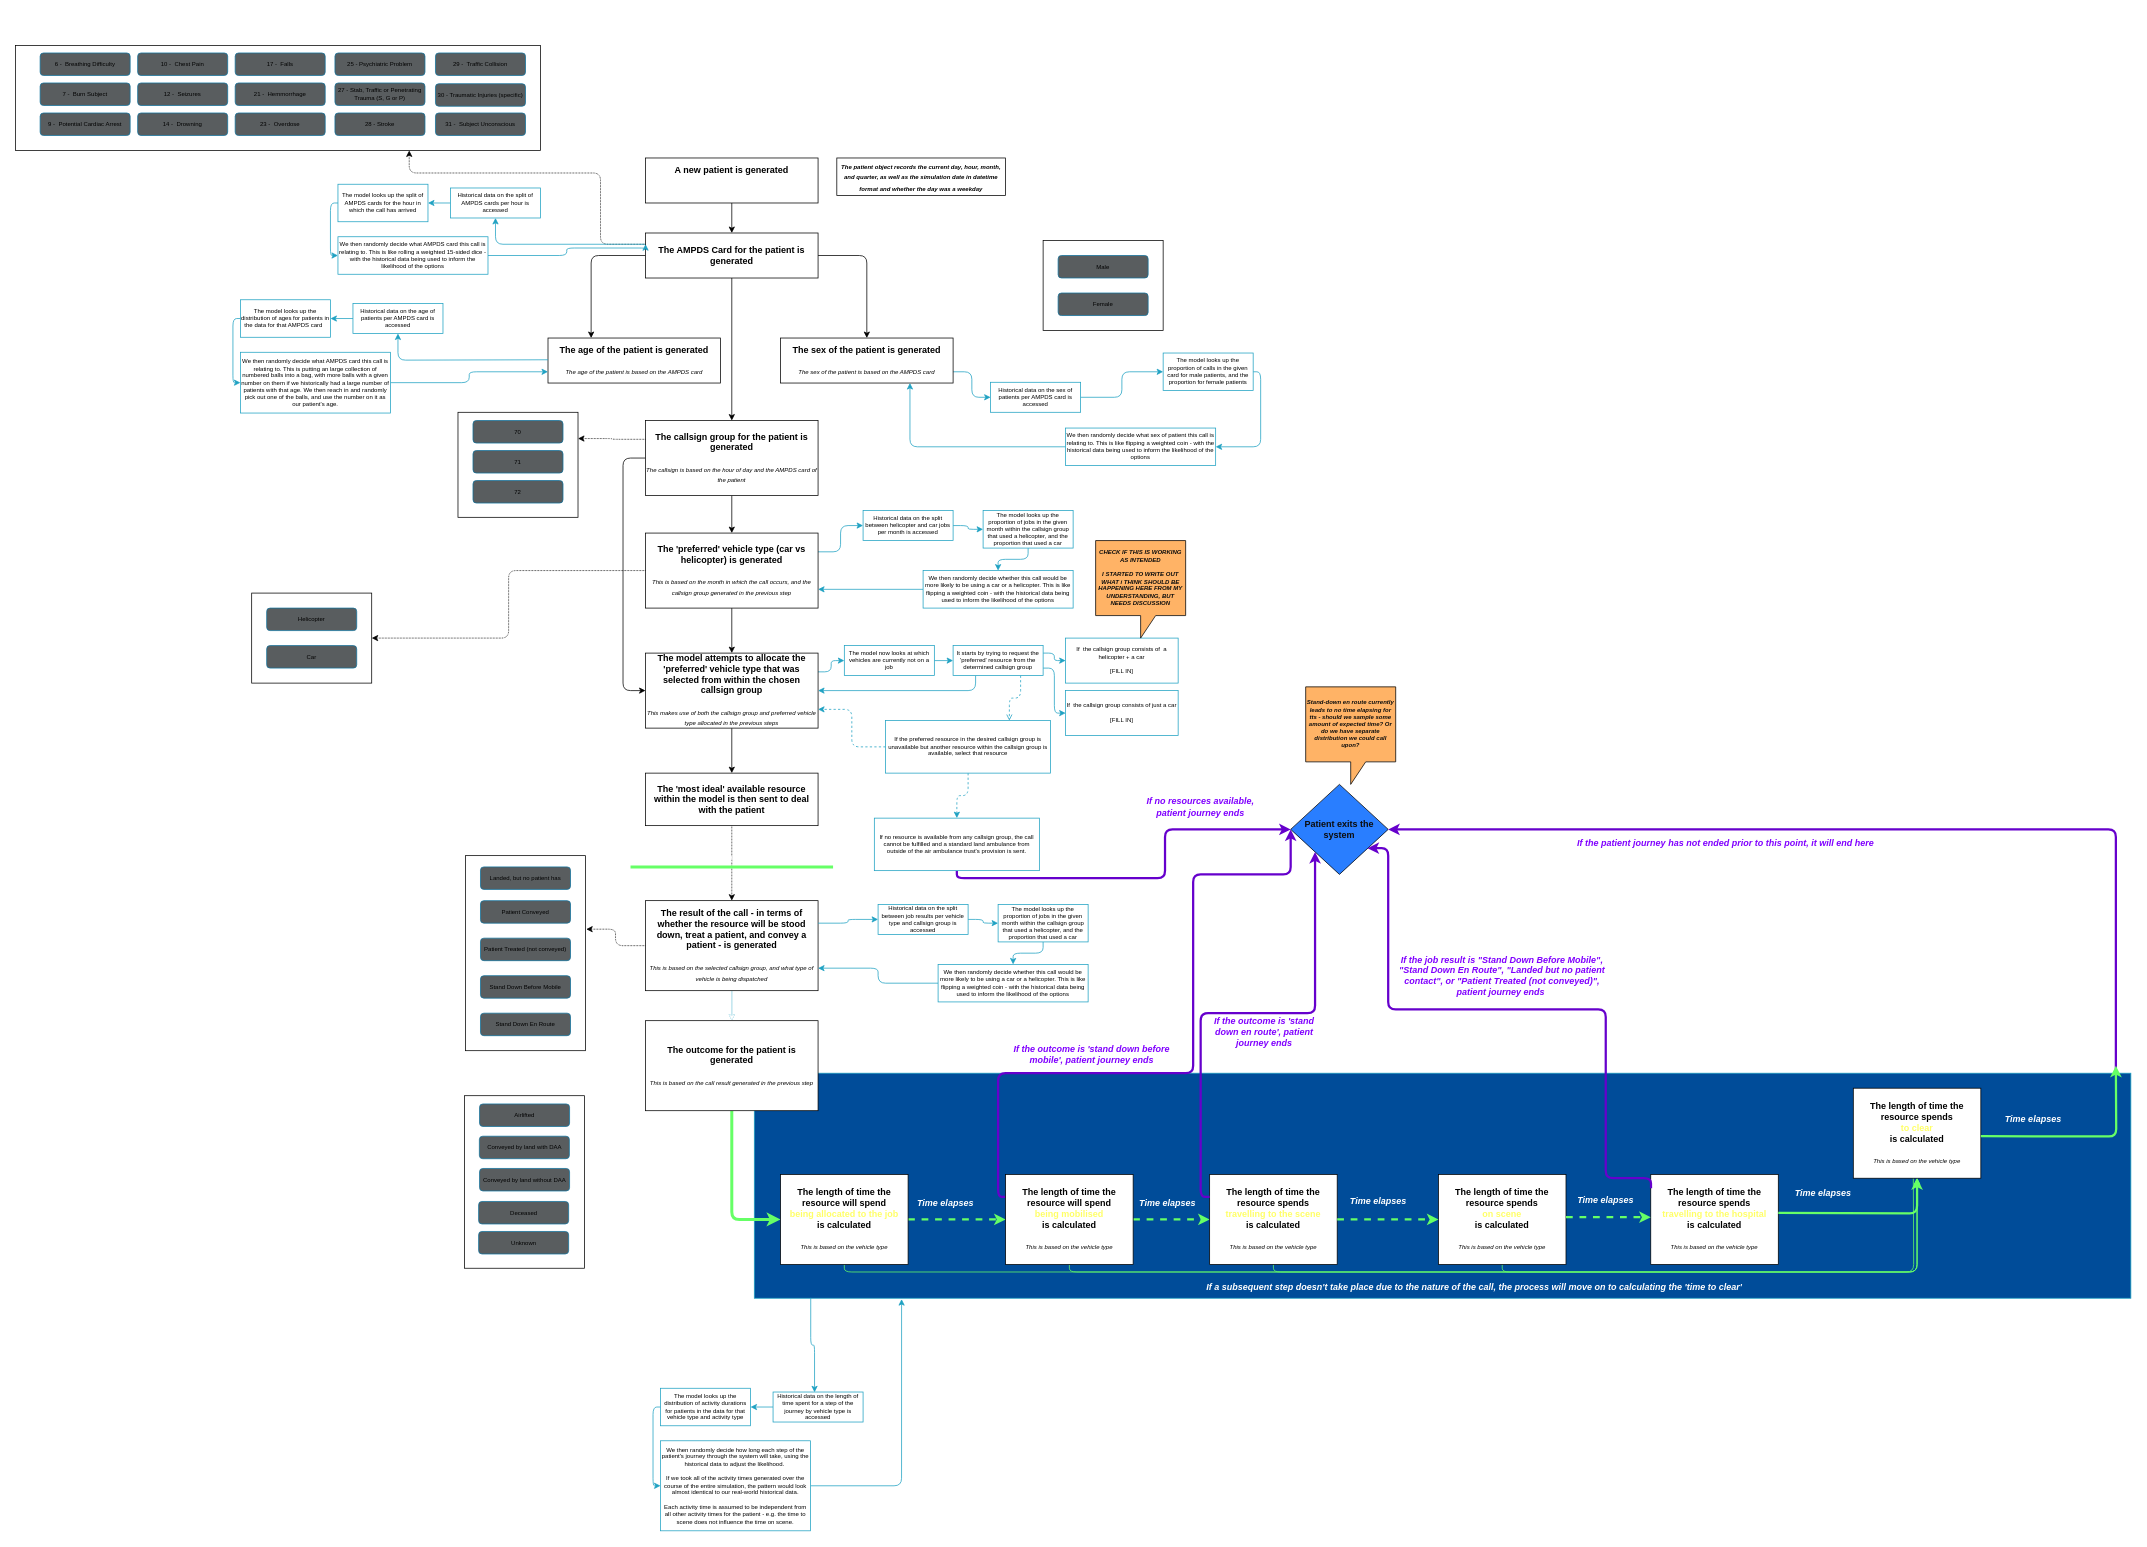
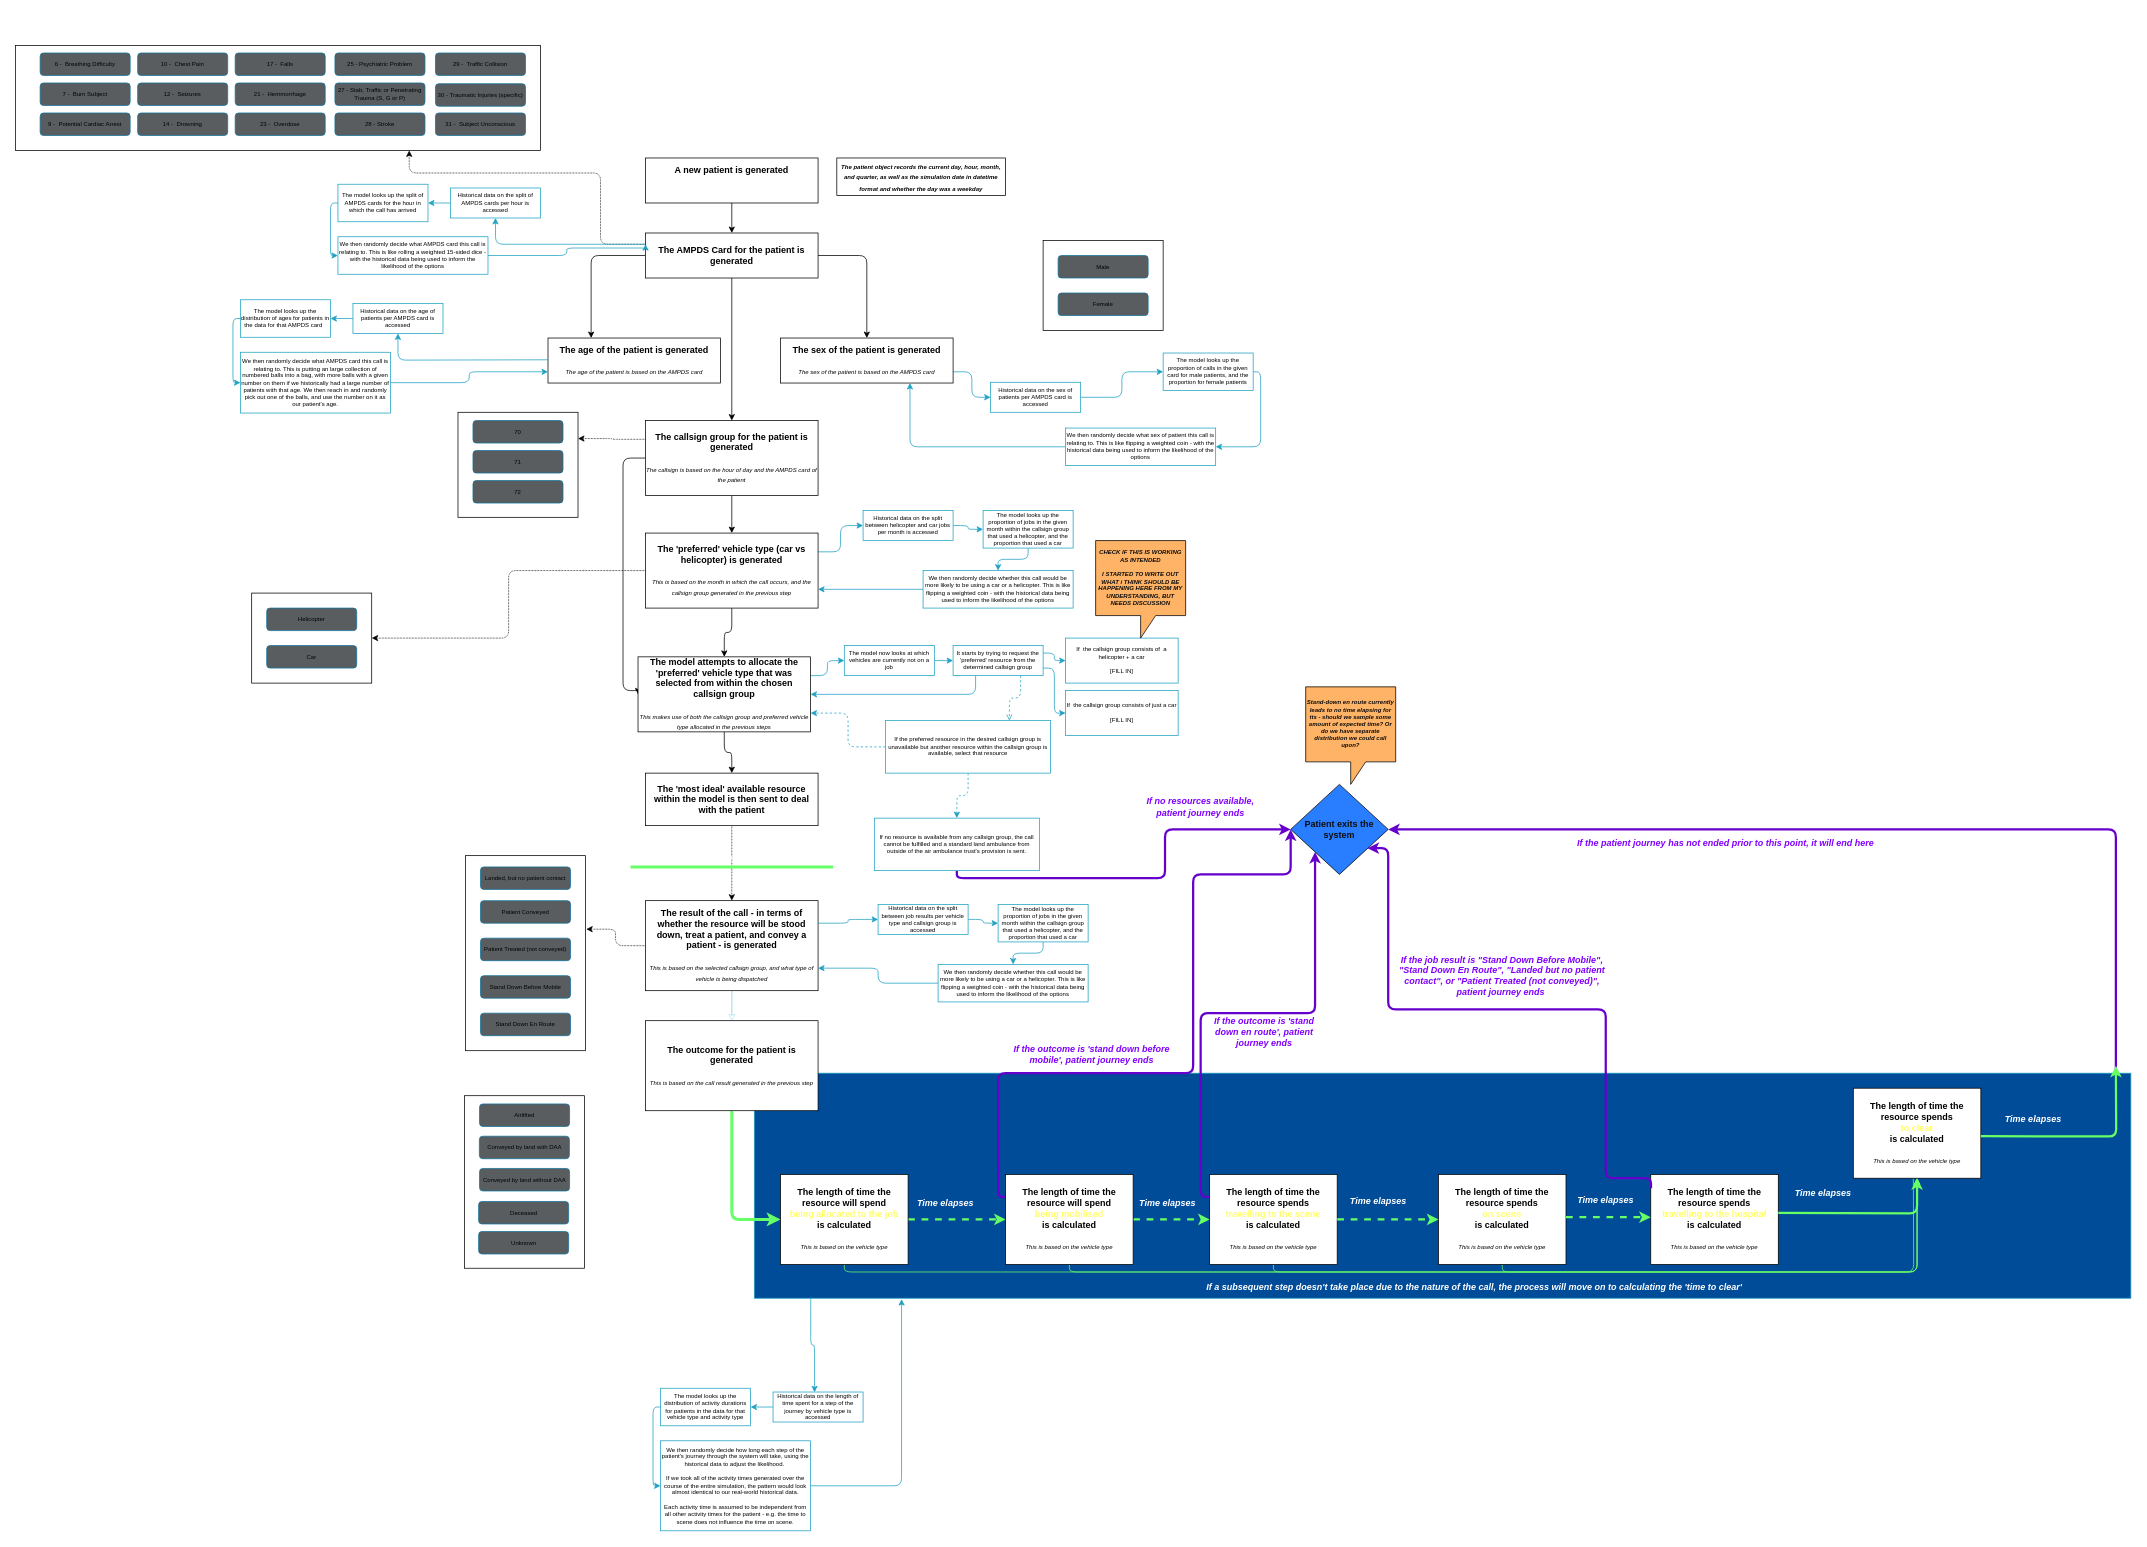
node "The model attempts to allocate the 'preferred' vehicle type that was selected from within the chosen callsign group This makes use of both the callsign group and preferred vehicle type allocated in the previous steps": moved (732, 690) -> (724, 694)
node "Landed, but no patient has": label "Landed, but no patient has" -> "Landed, but no patient contact"
